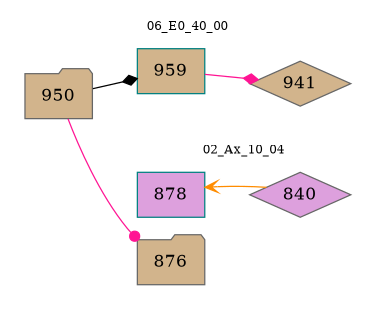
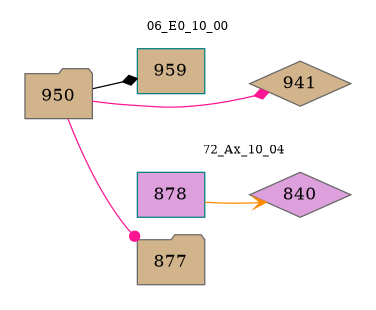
cluster "06_E0_40_00": label "06_E0_40_00" -> "06_E0_10_00"
edge "959" -> "941": now "950" -> "941"
cluster "02_Ax_10_04": label "02_Ax_10_04" -> "72_Ax_10_04"
edge "840" -> "878": reversed
node "876": label "876" -> "877"
